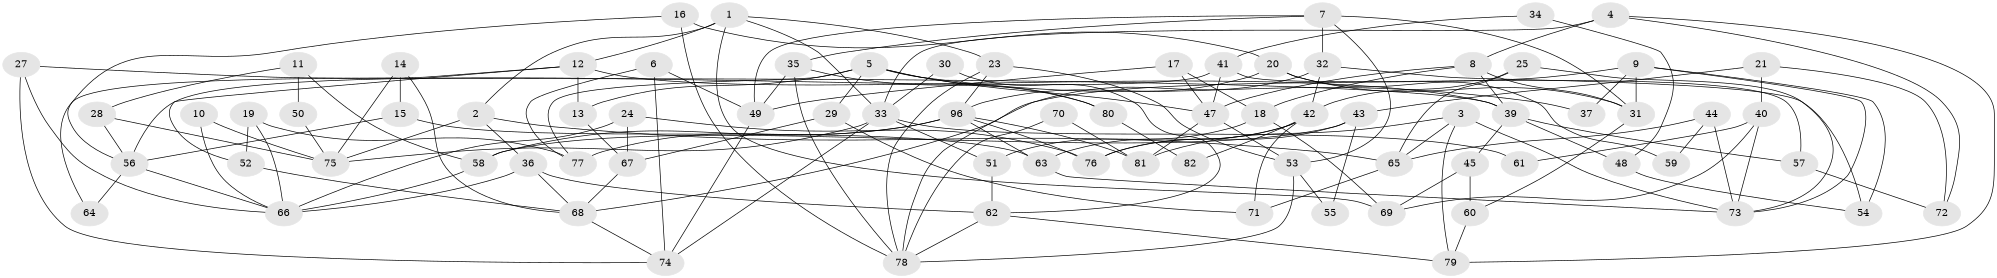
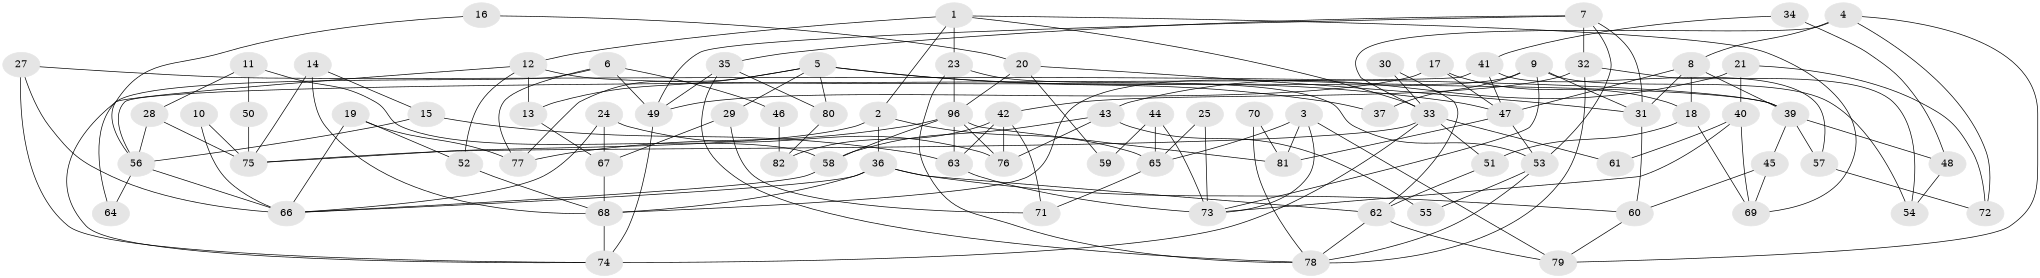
edge "25" -- "42": removed
node "46": added
edge "16" -- "78": removed
edge "36" -- "60": added
